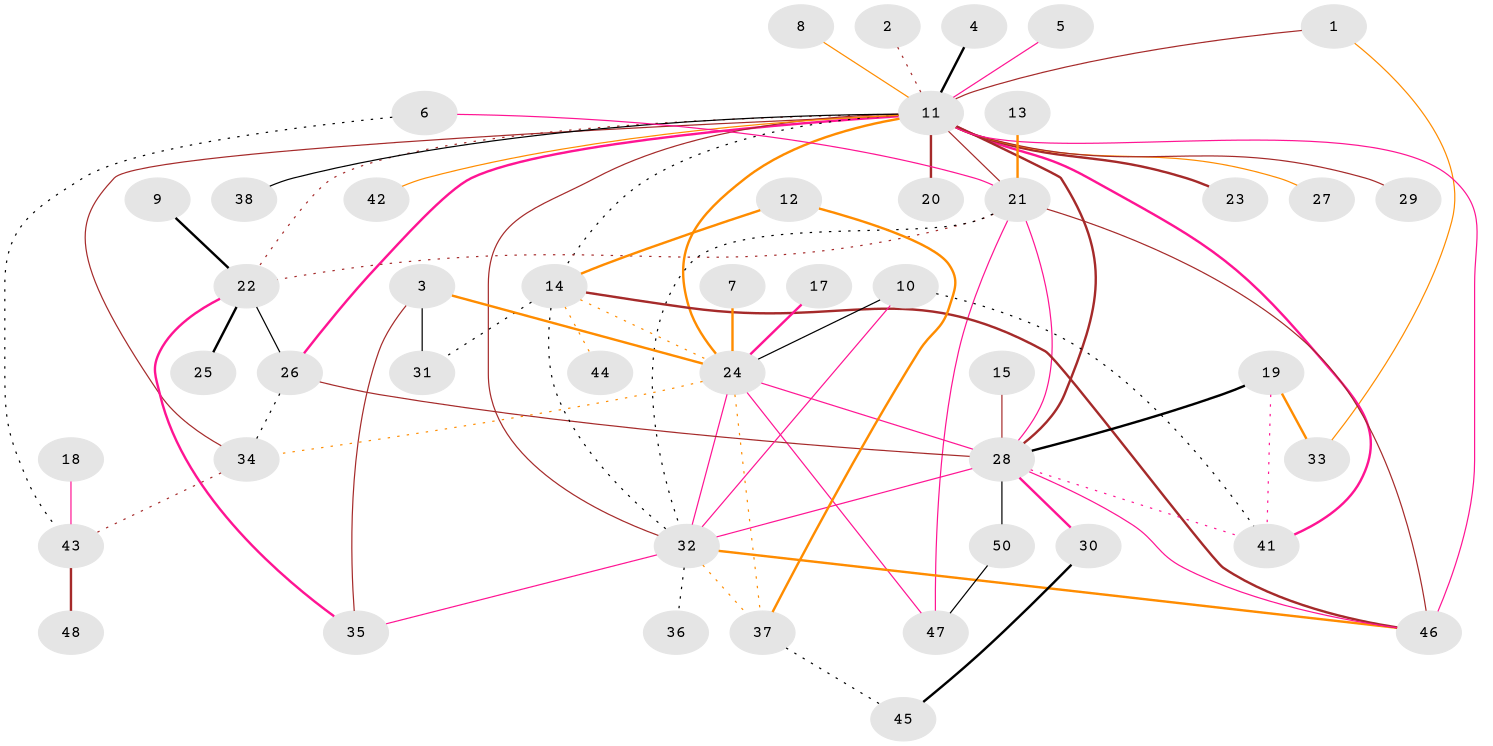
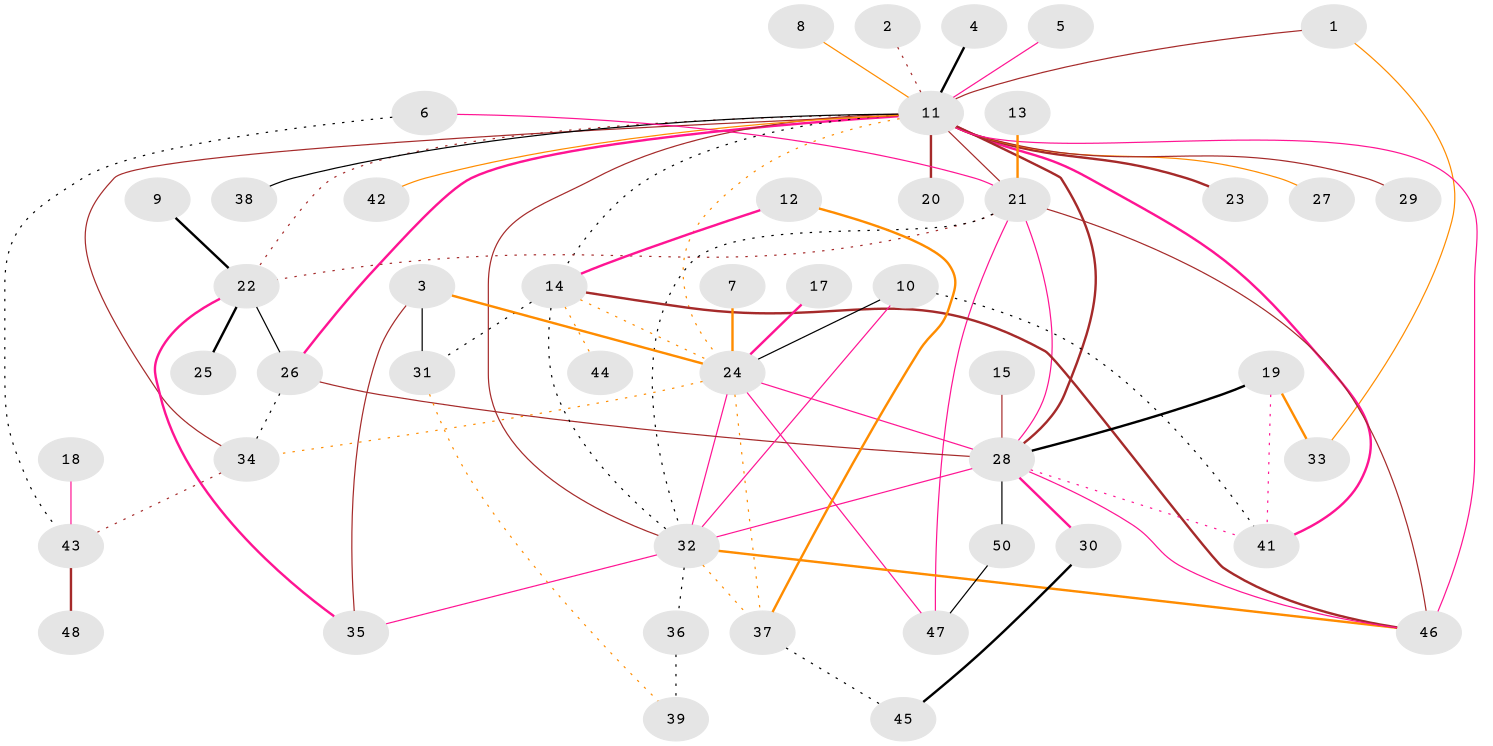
edge "11" -- "24": style bold -> dotted
edge "12" -- "14": color darkorange -> deeppink
node "39": added
